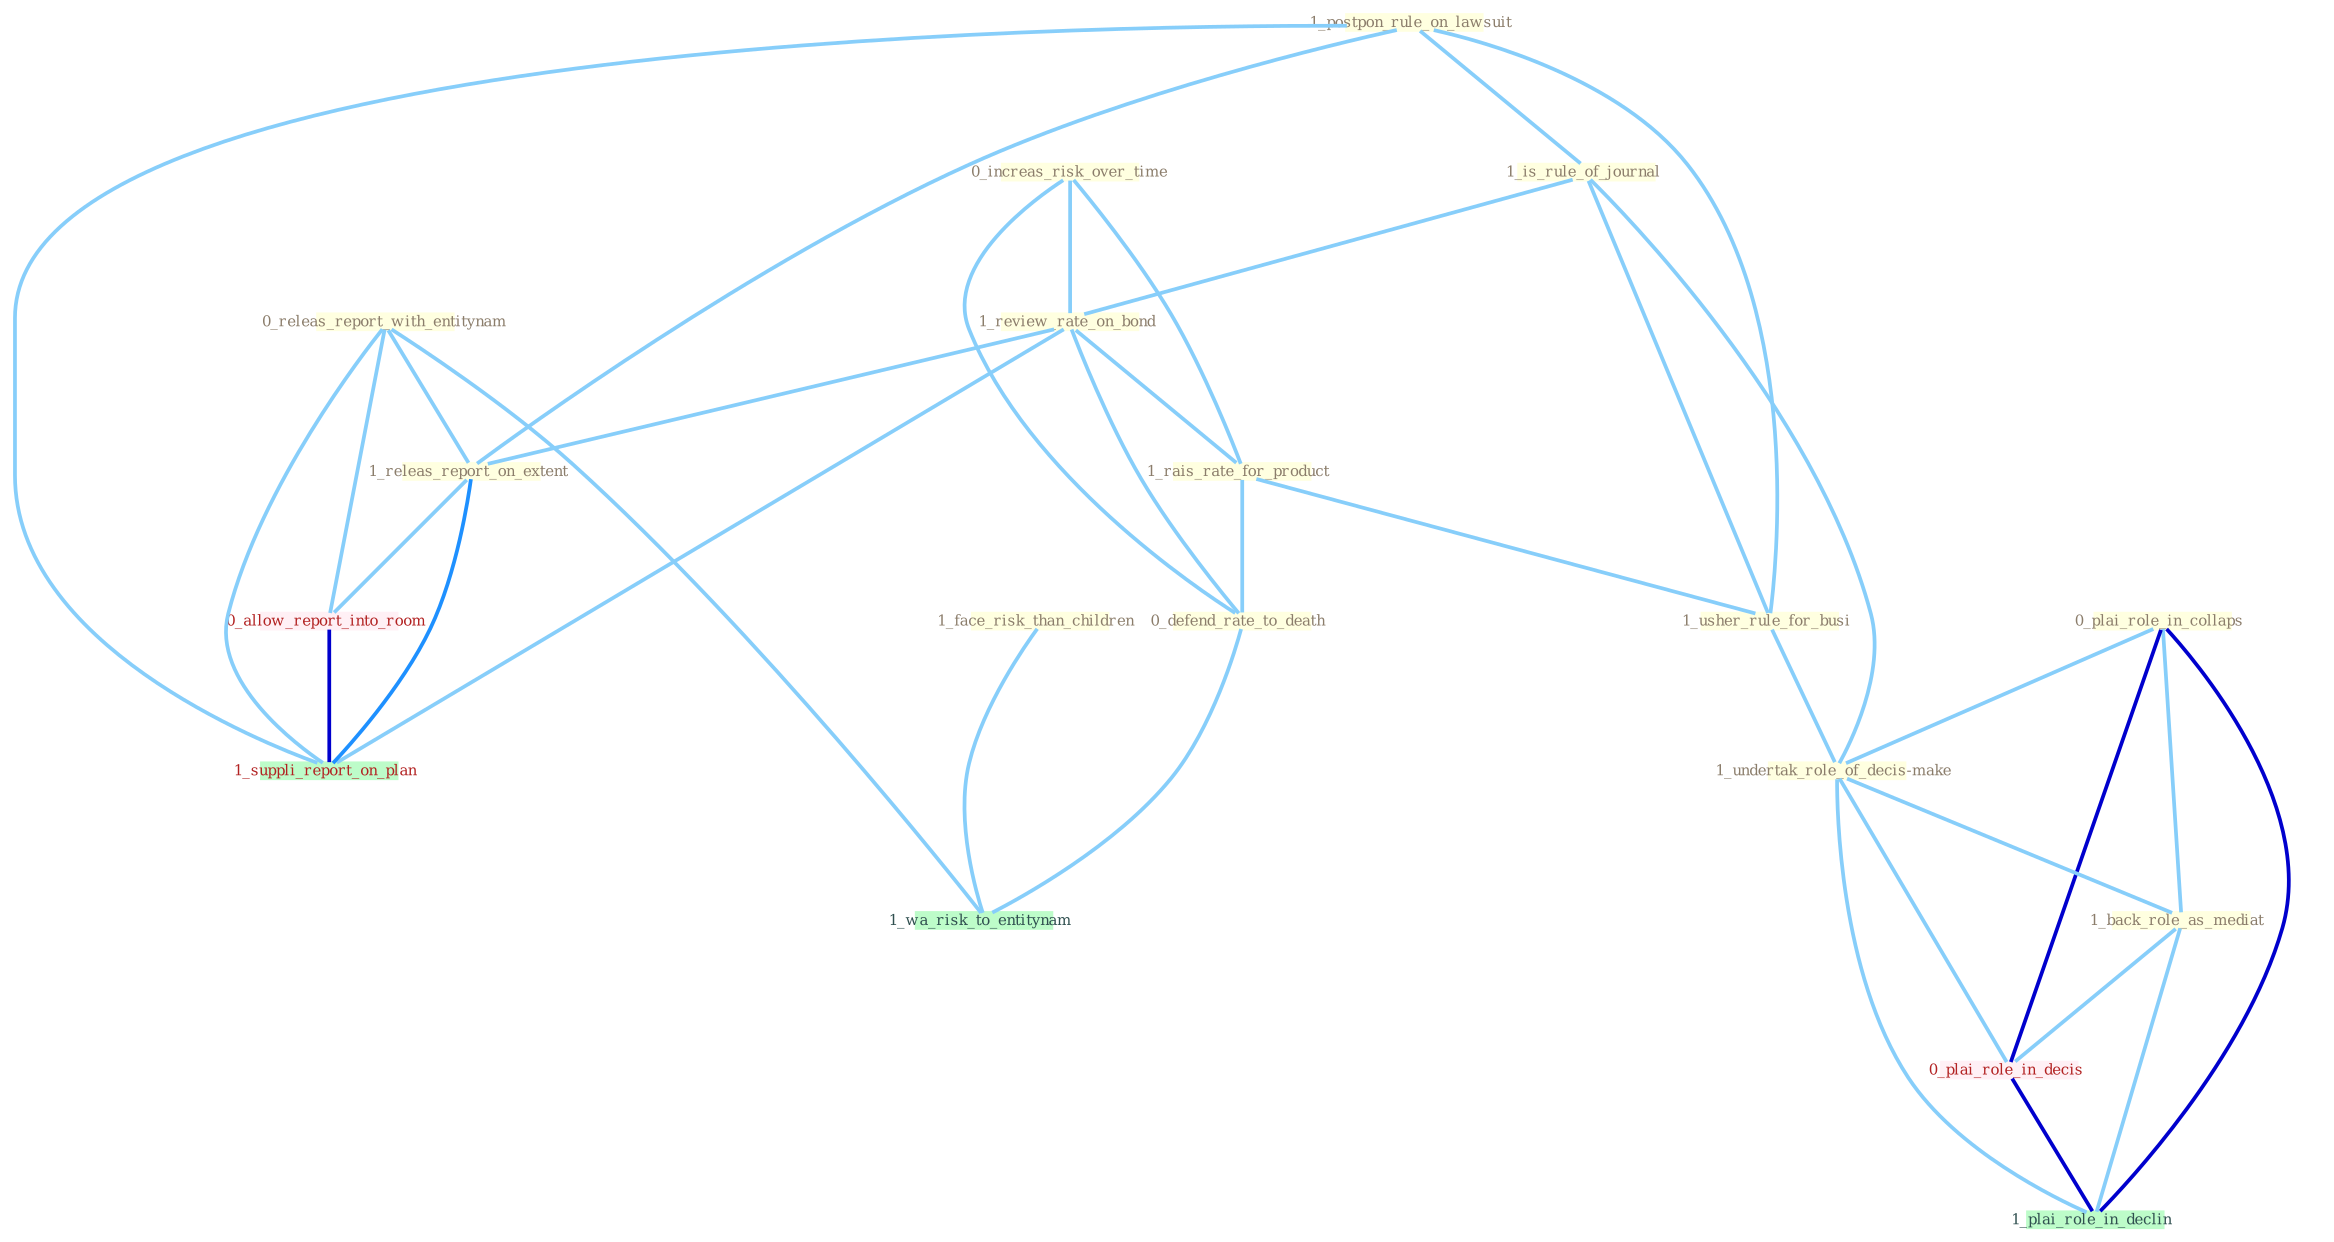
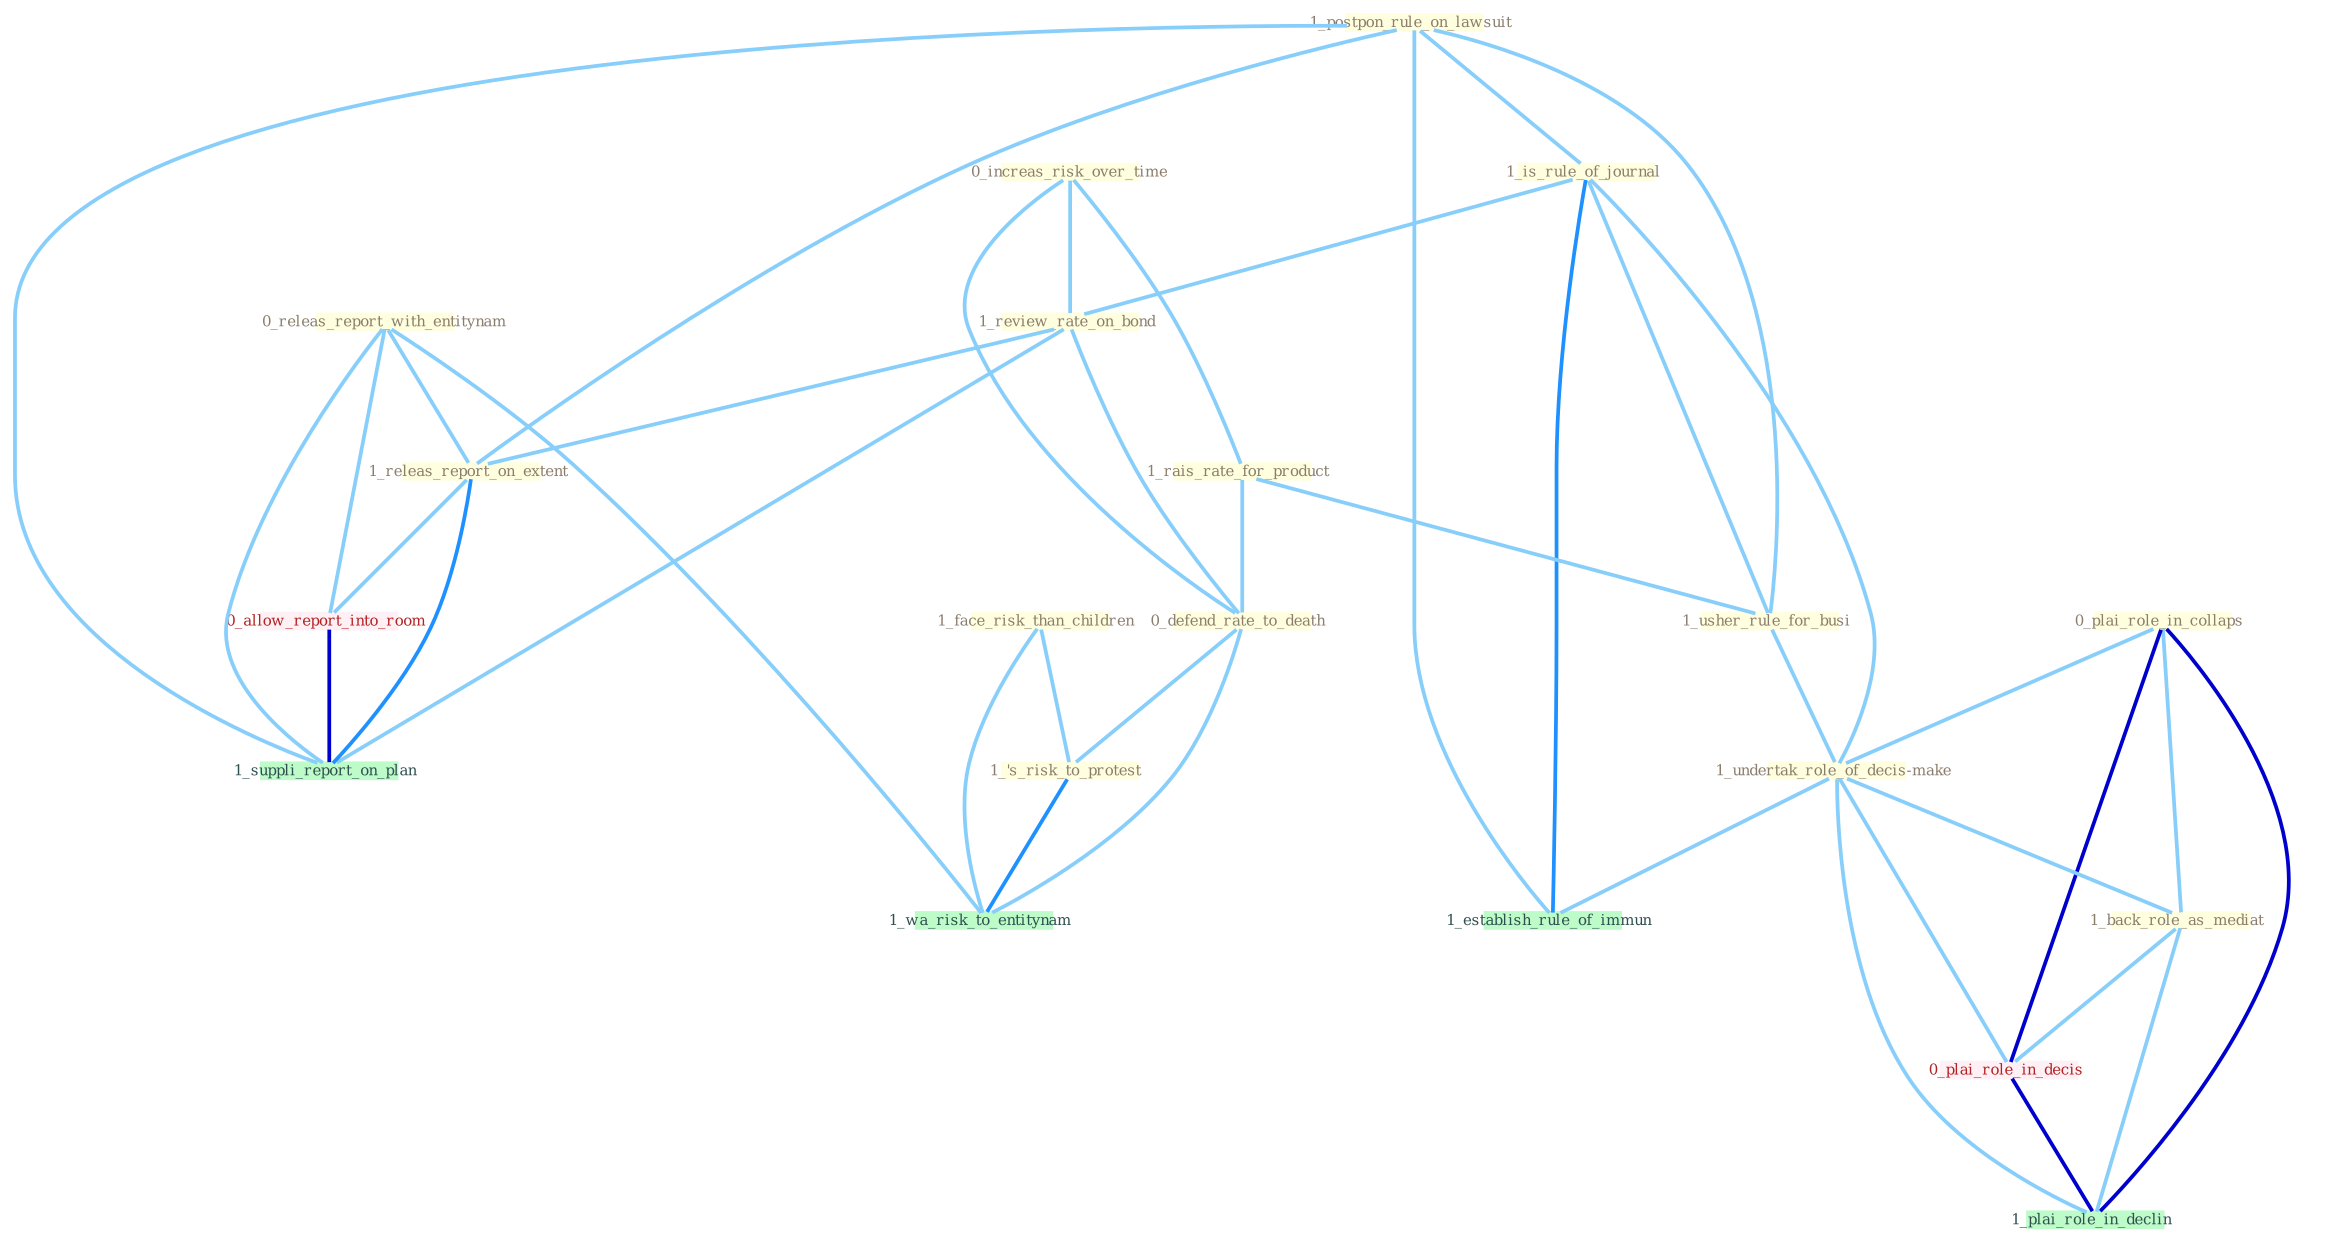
edge "1_review_rate_on_bond" -- "1_rais_rate_for_product": removed
node "1_suppli_report_on_plan": fontcolor #b22222 -> #2f4f4f
node "1_'s_risk_to_protest": added
node "1_establish_rule_of_immun": added
